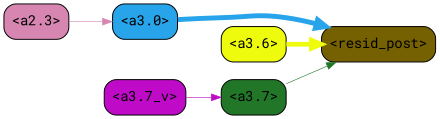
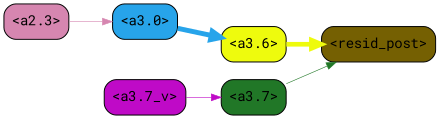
edge "<a3.0>" -> "<resid_post>": now "<a3.0>" -> "<a3.6>"
